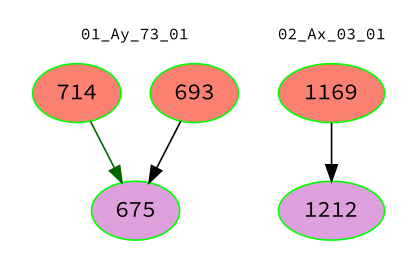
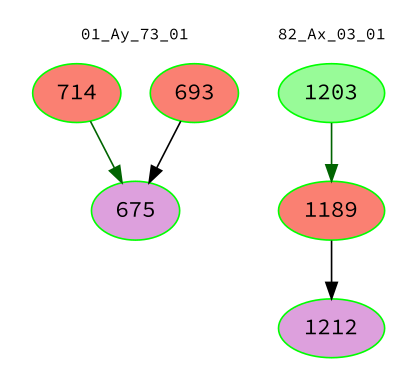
cluster "02_Ax_03_01": label "02_Ax_03_01" -> "82_Ax_03_01"
node "1169": label "1169" -> "1189"
node "1203": added
